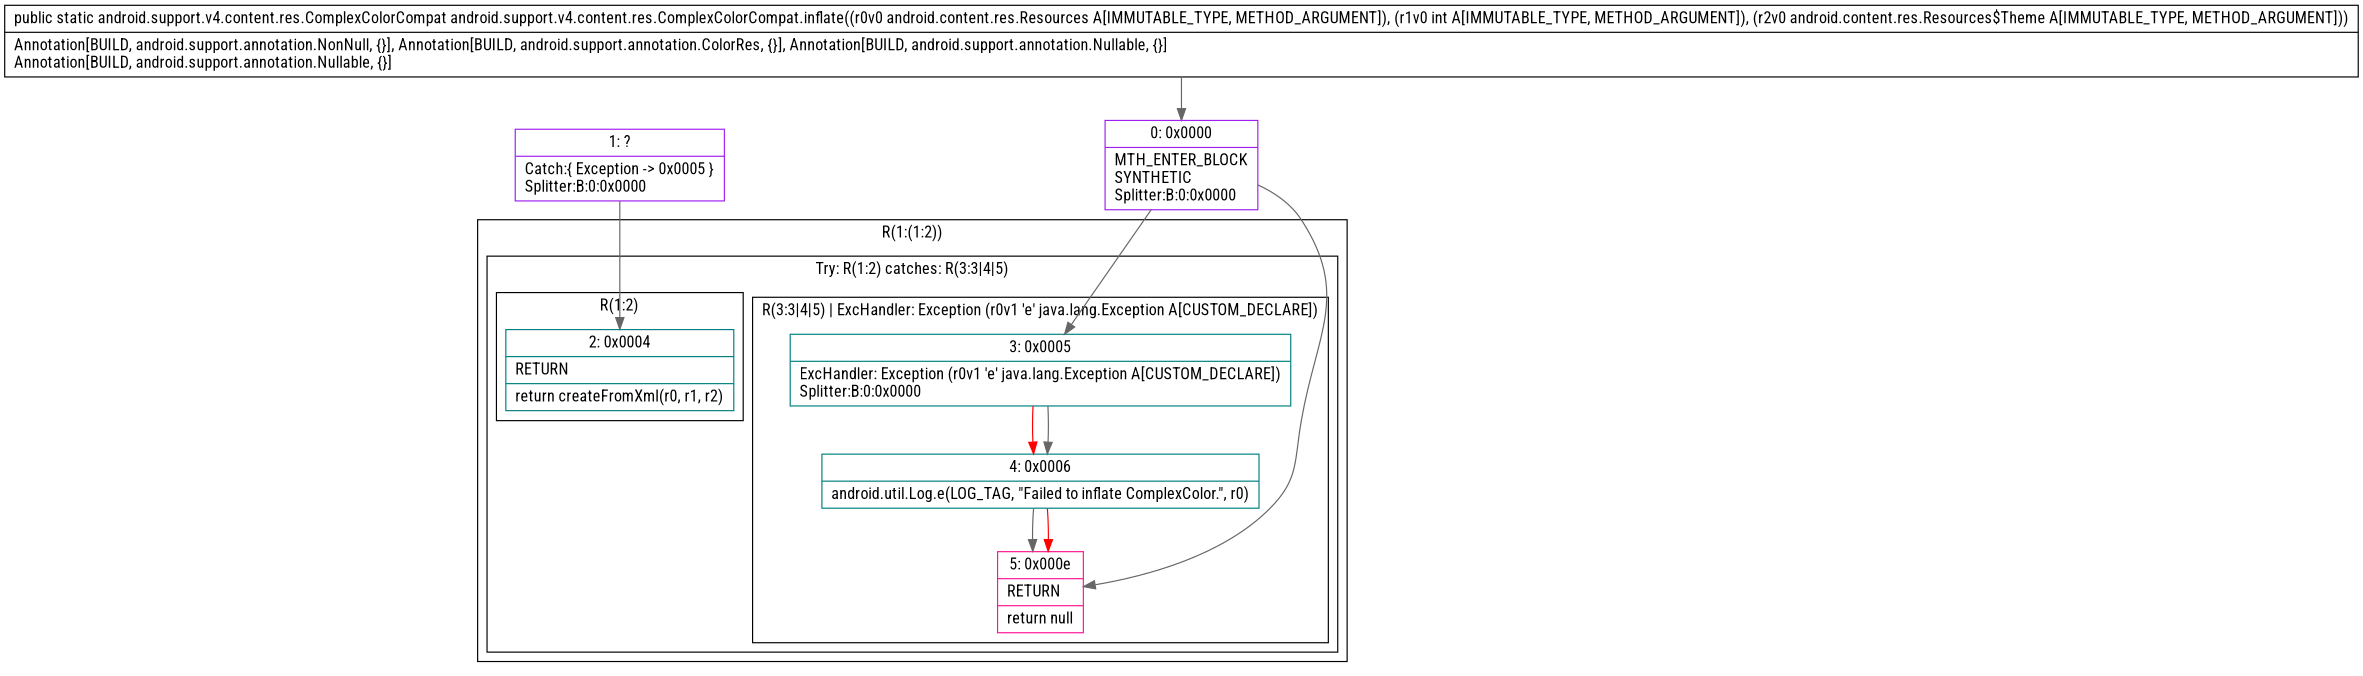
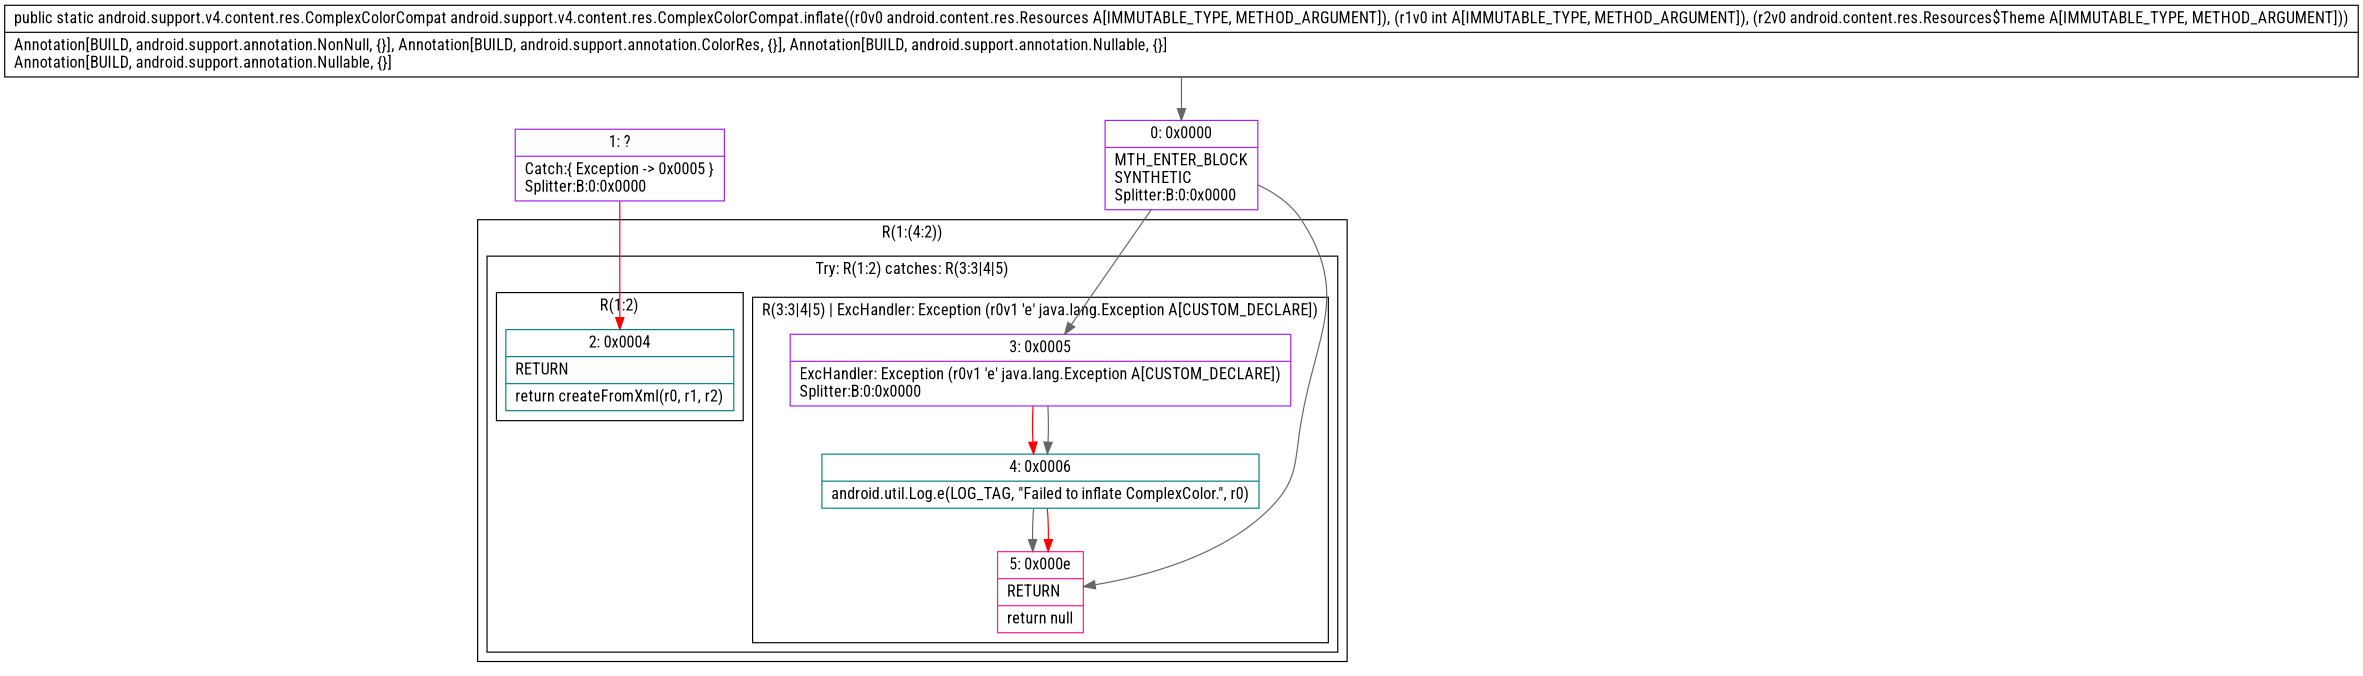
cluster "R(1:(1:2))": label "R(1:(1:2))" -> "R(1:(4:2))"
edge "1: ?" -> "2: 0x0004": color gray40 -> red
node "3: 0x0005": color teal -> purple
